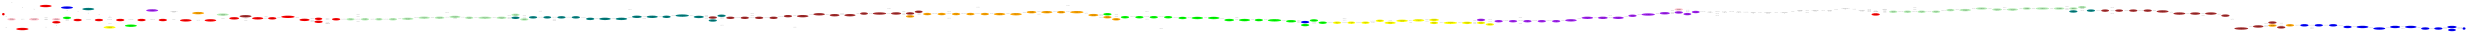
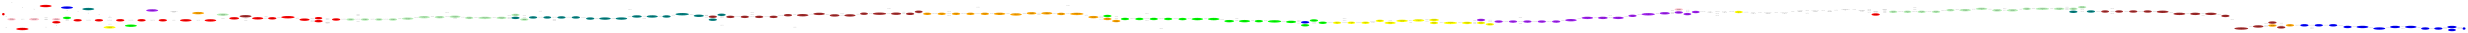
node "layer_8_dropout 0.0002002879977226ms 0.0MB": fillcolor white -> yellow
node "layer_4_Query 0.0173817920684814ms 2.2529296875MB": removed
